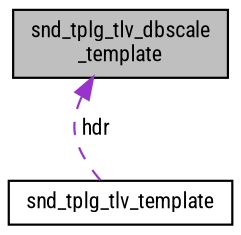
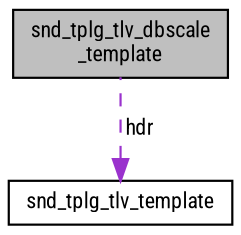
edge "snd_tplg_tlv_template" -> "snd_tplg_tlv_dbscale _template": reversed
